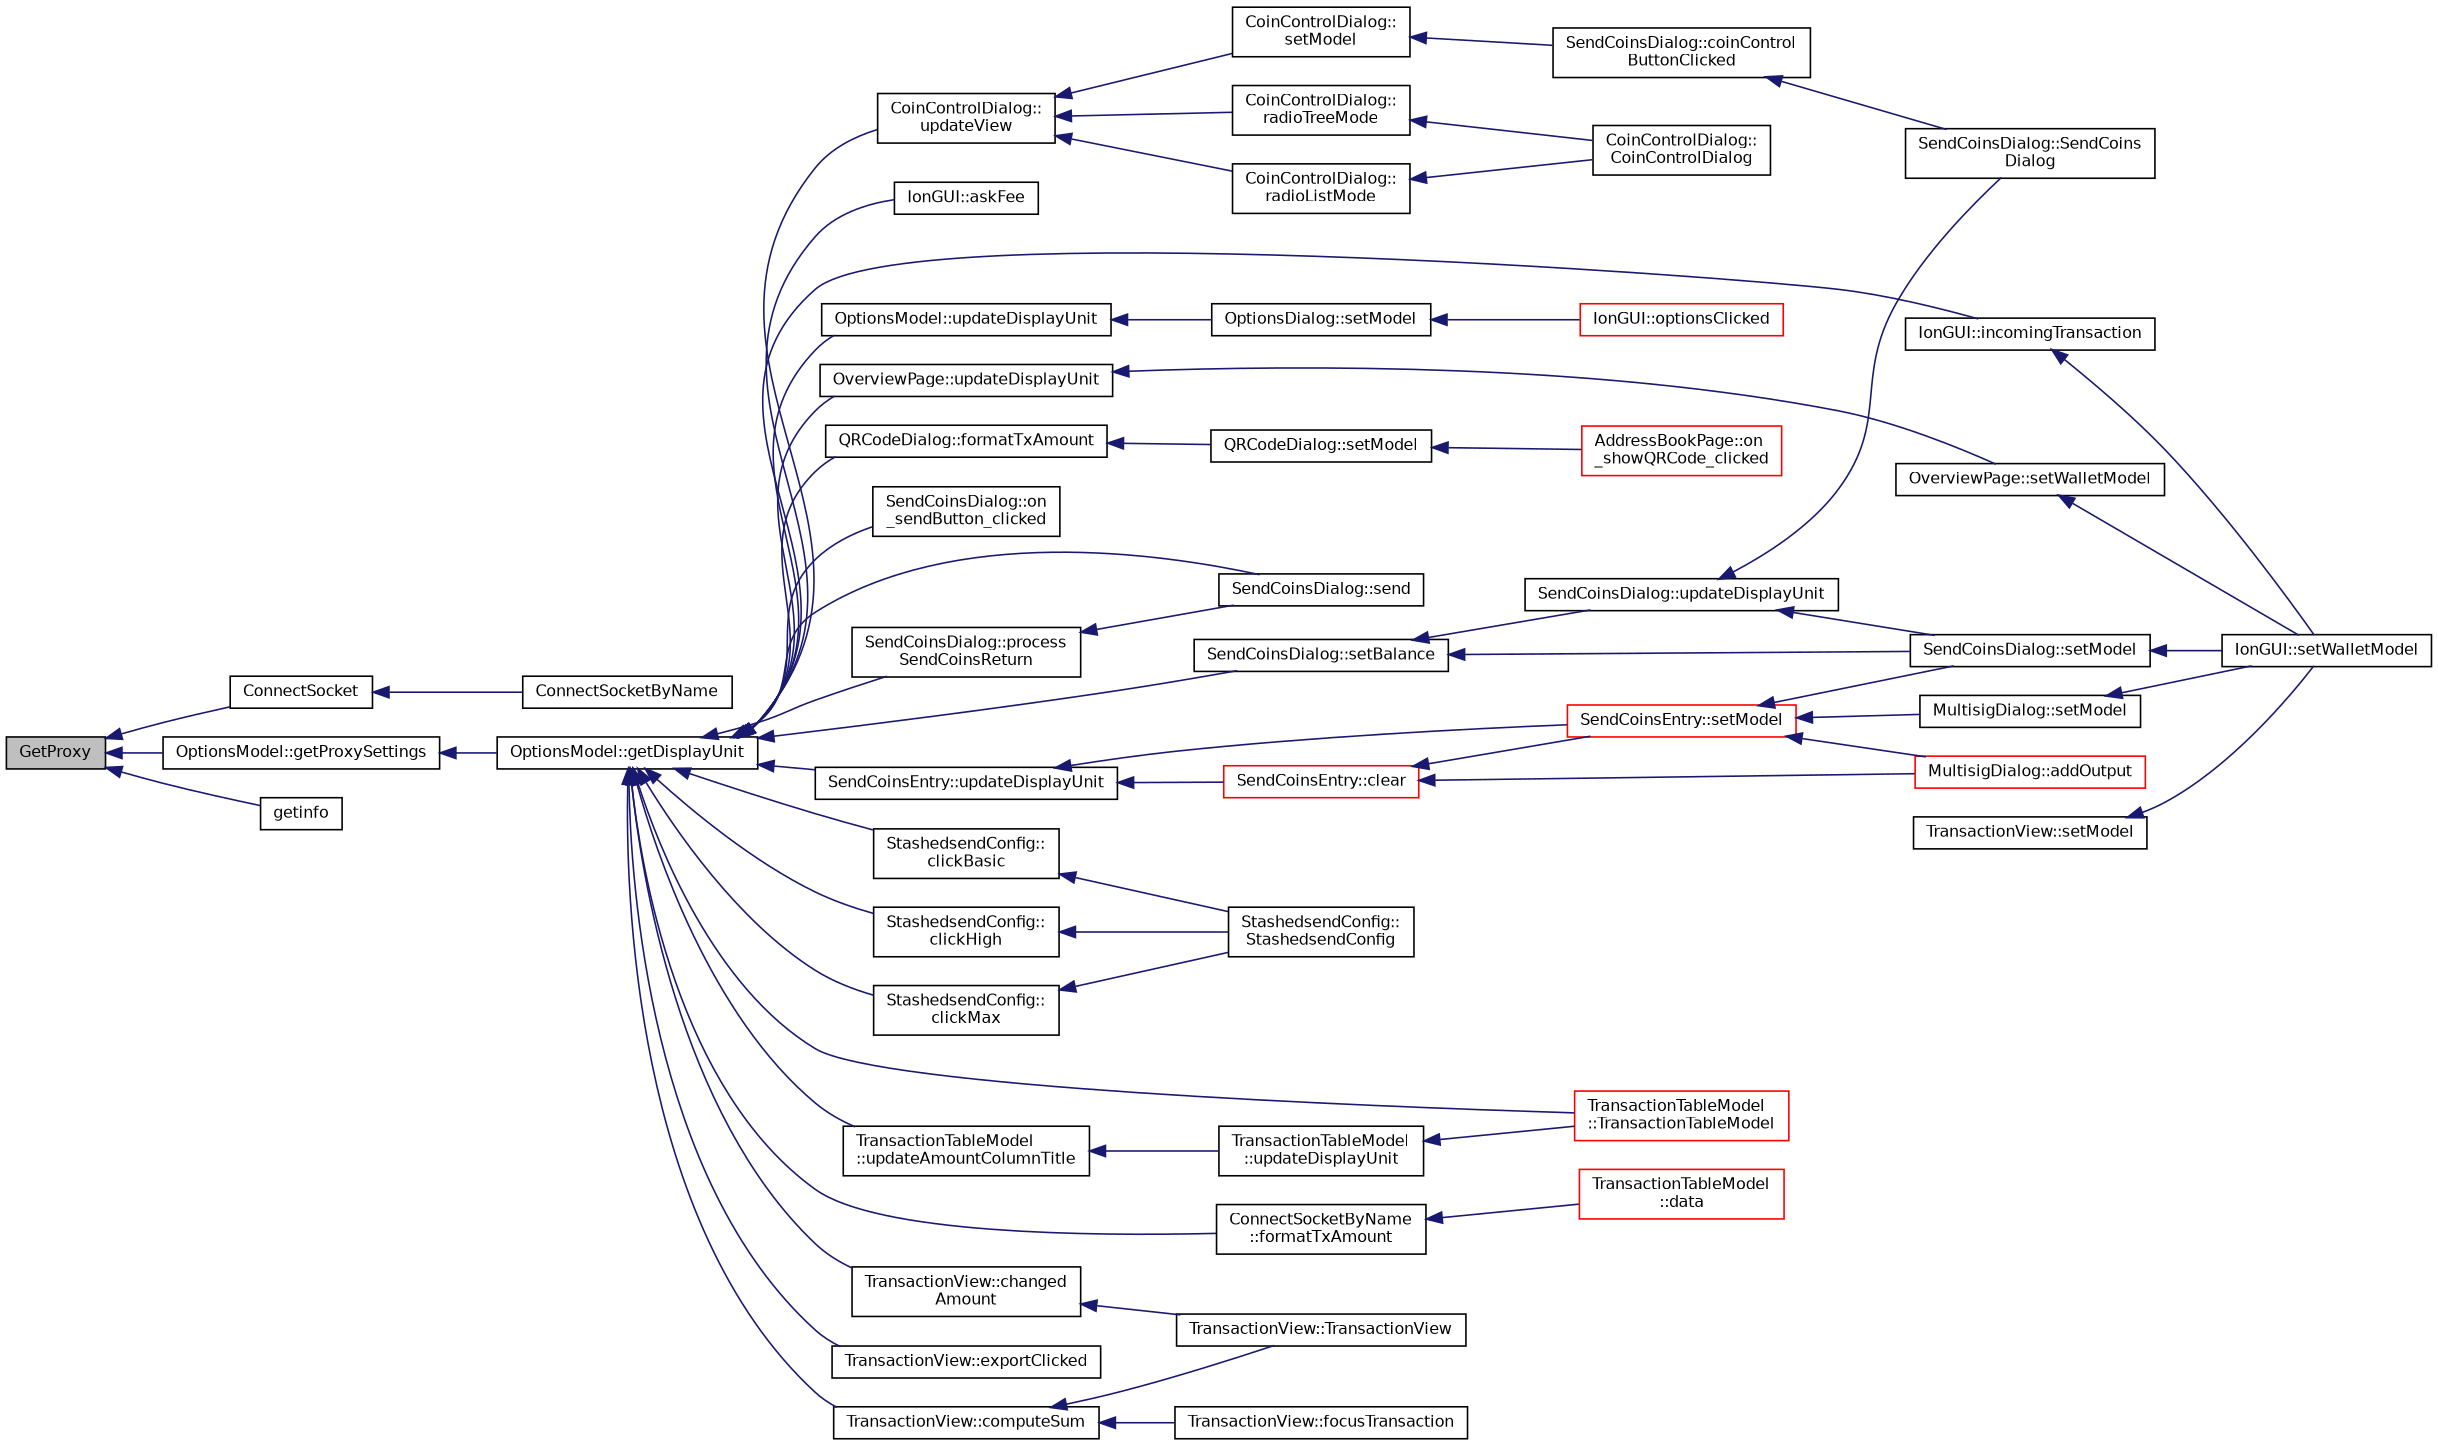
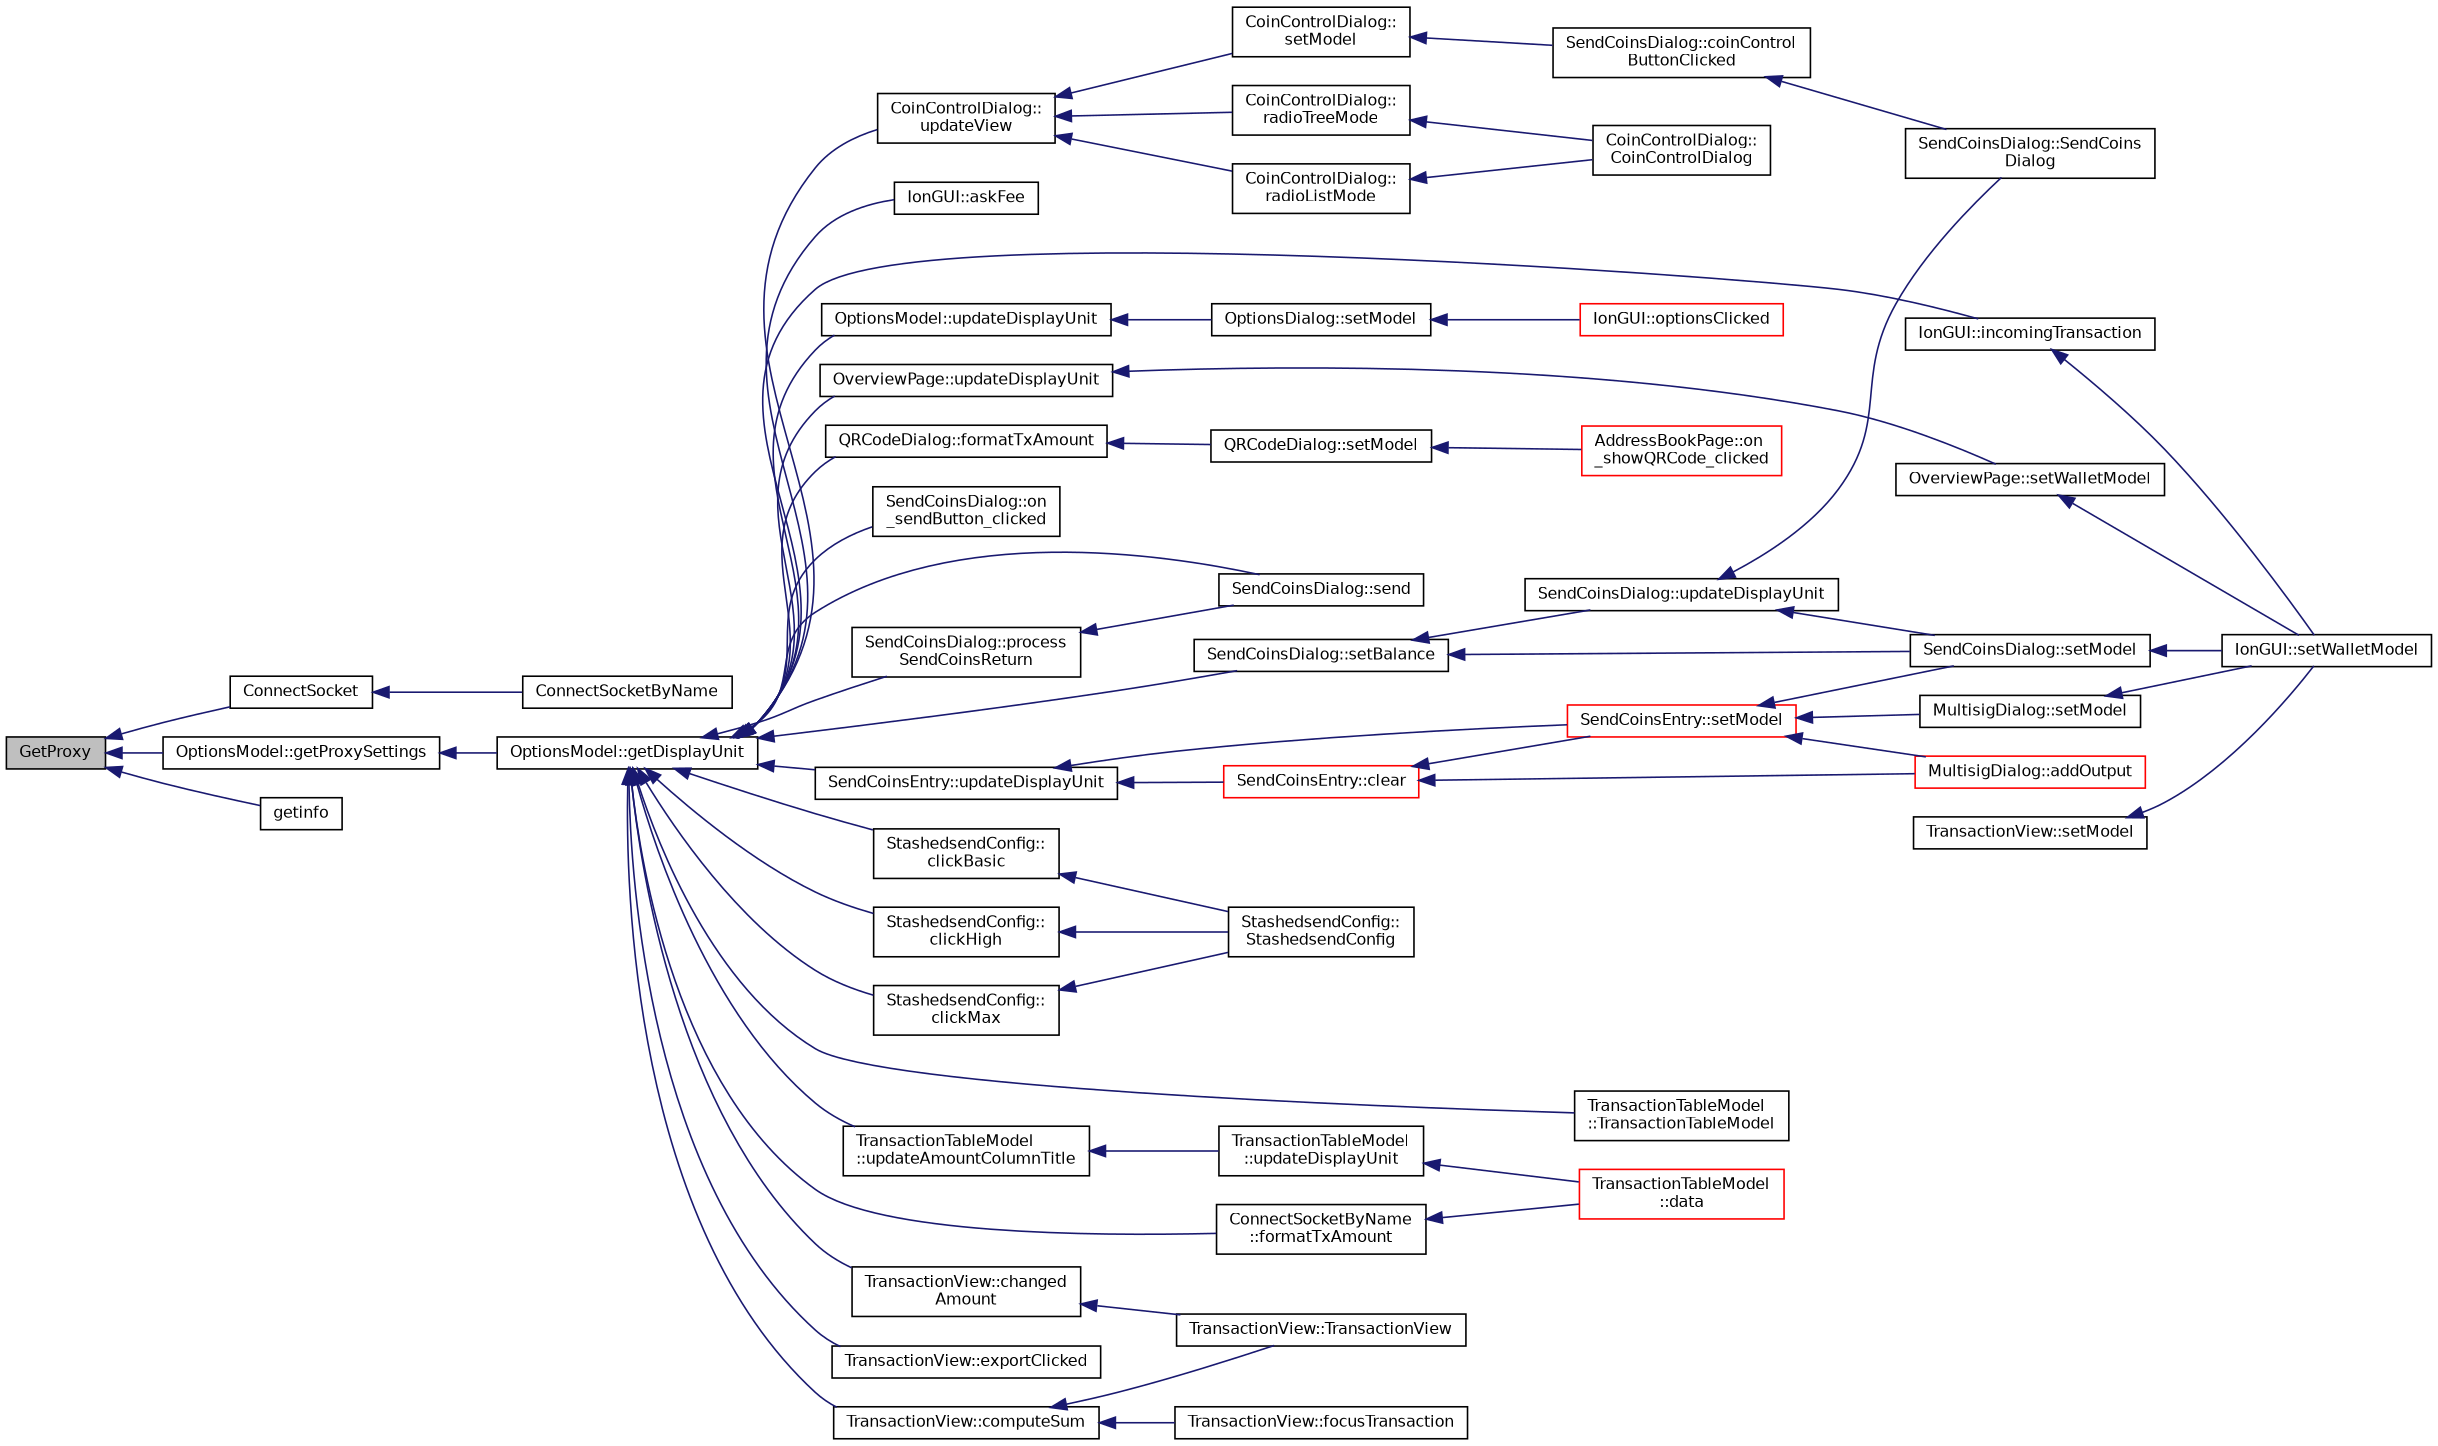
node "TransactionTableModel ::TransactionTableModel": color red -> black
edge "TransactionTableModel ::TransactionTableModel" -> "TransactionTableModel ::updateDisplayUnit": now "TransactionTableModel ::data" -> "TransactionTableModel ::updateDisplayUnit"
